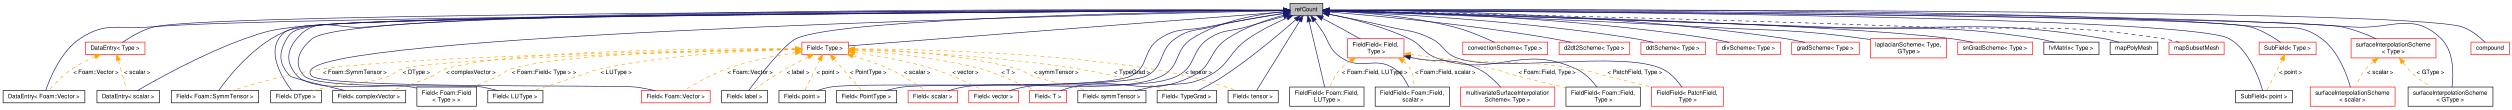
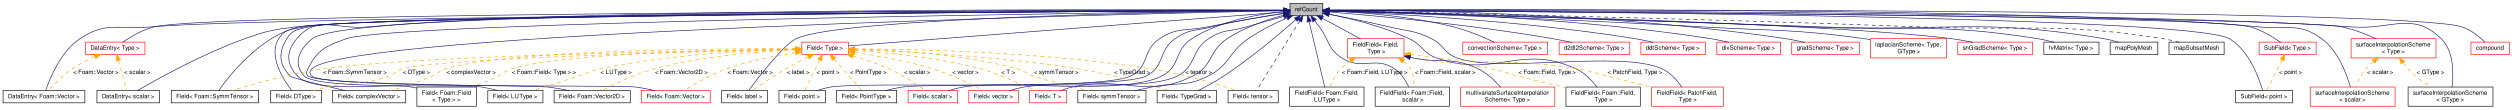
node "mapSubsetMesh": color red -> black
edge "Field< tensor >" -> "refCount": style solid -> dashed
node "Field< Foam::Vector2D >": added
